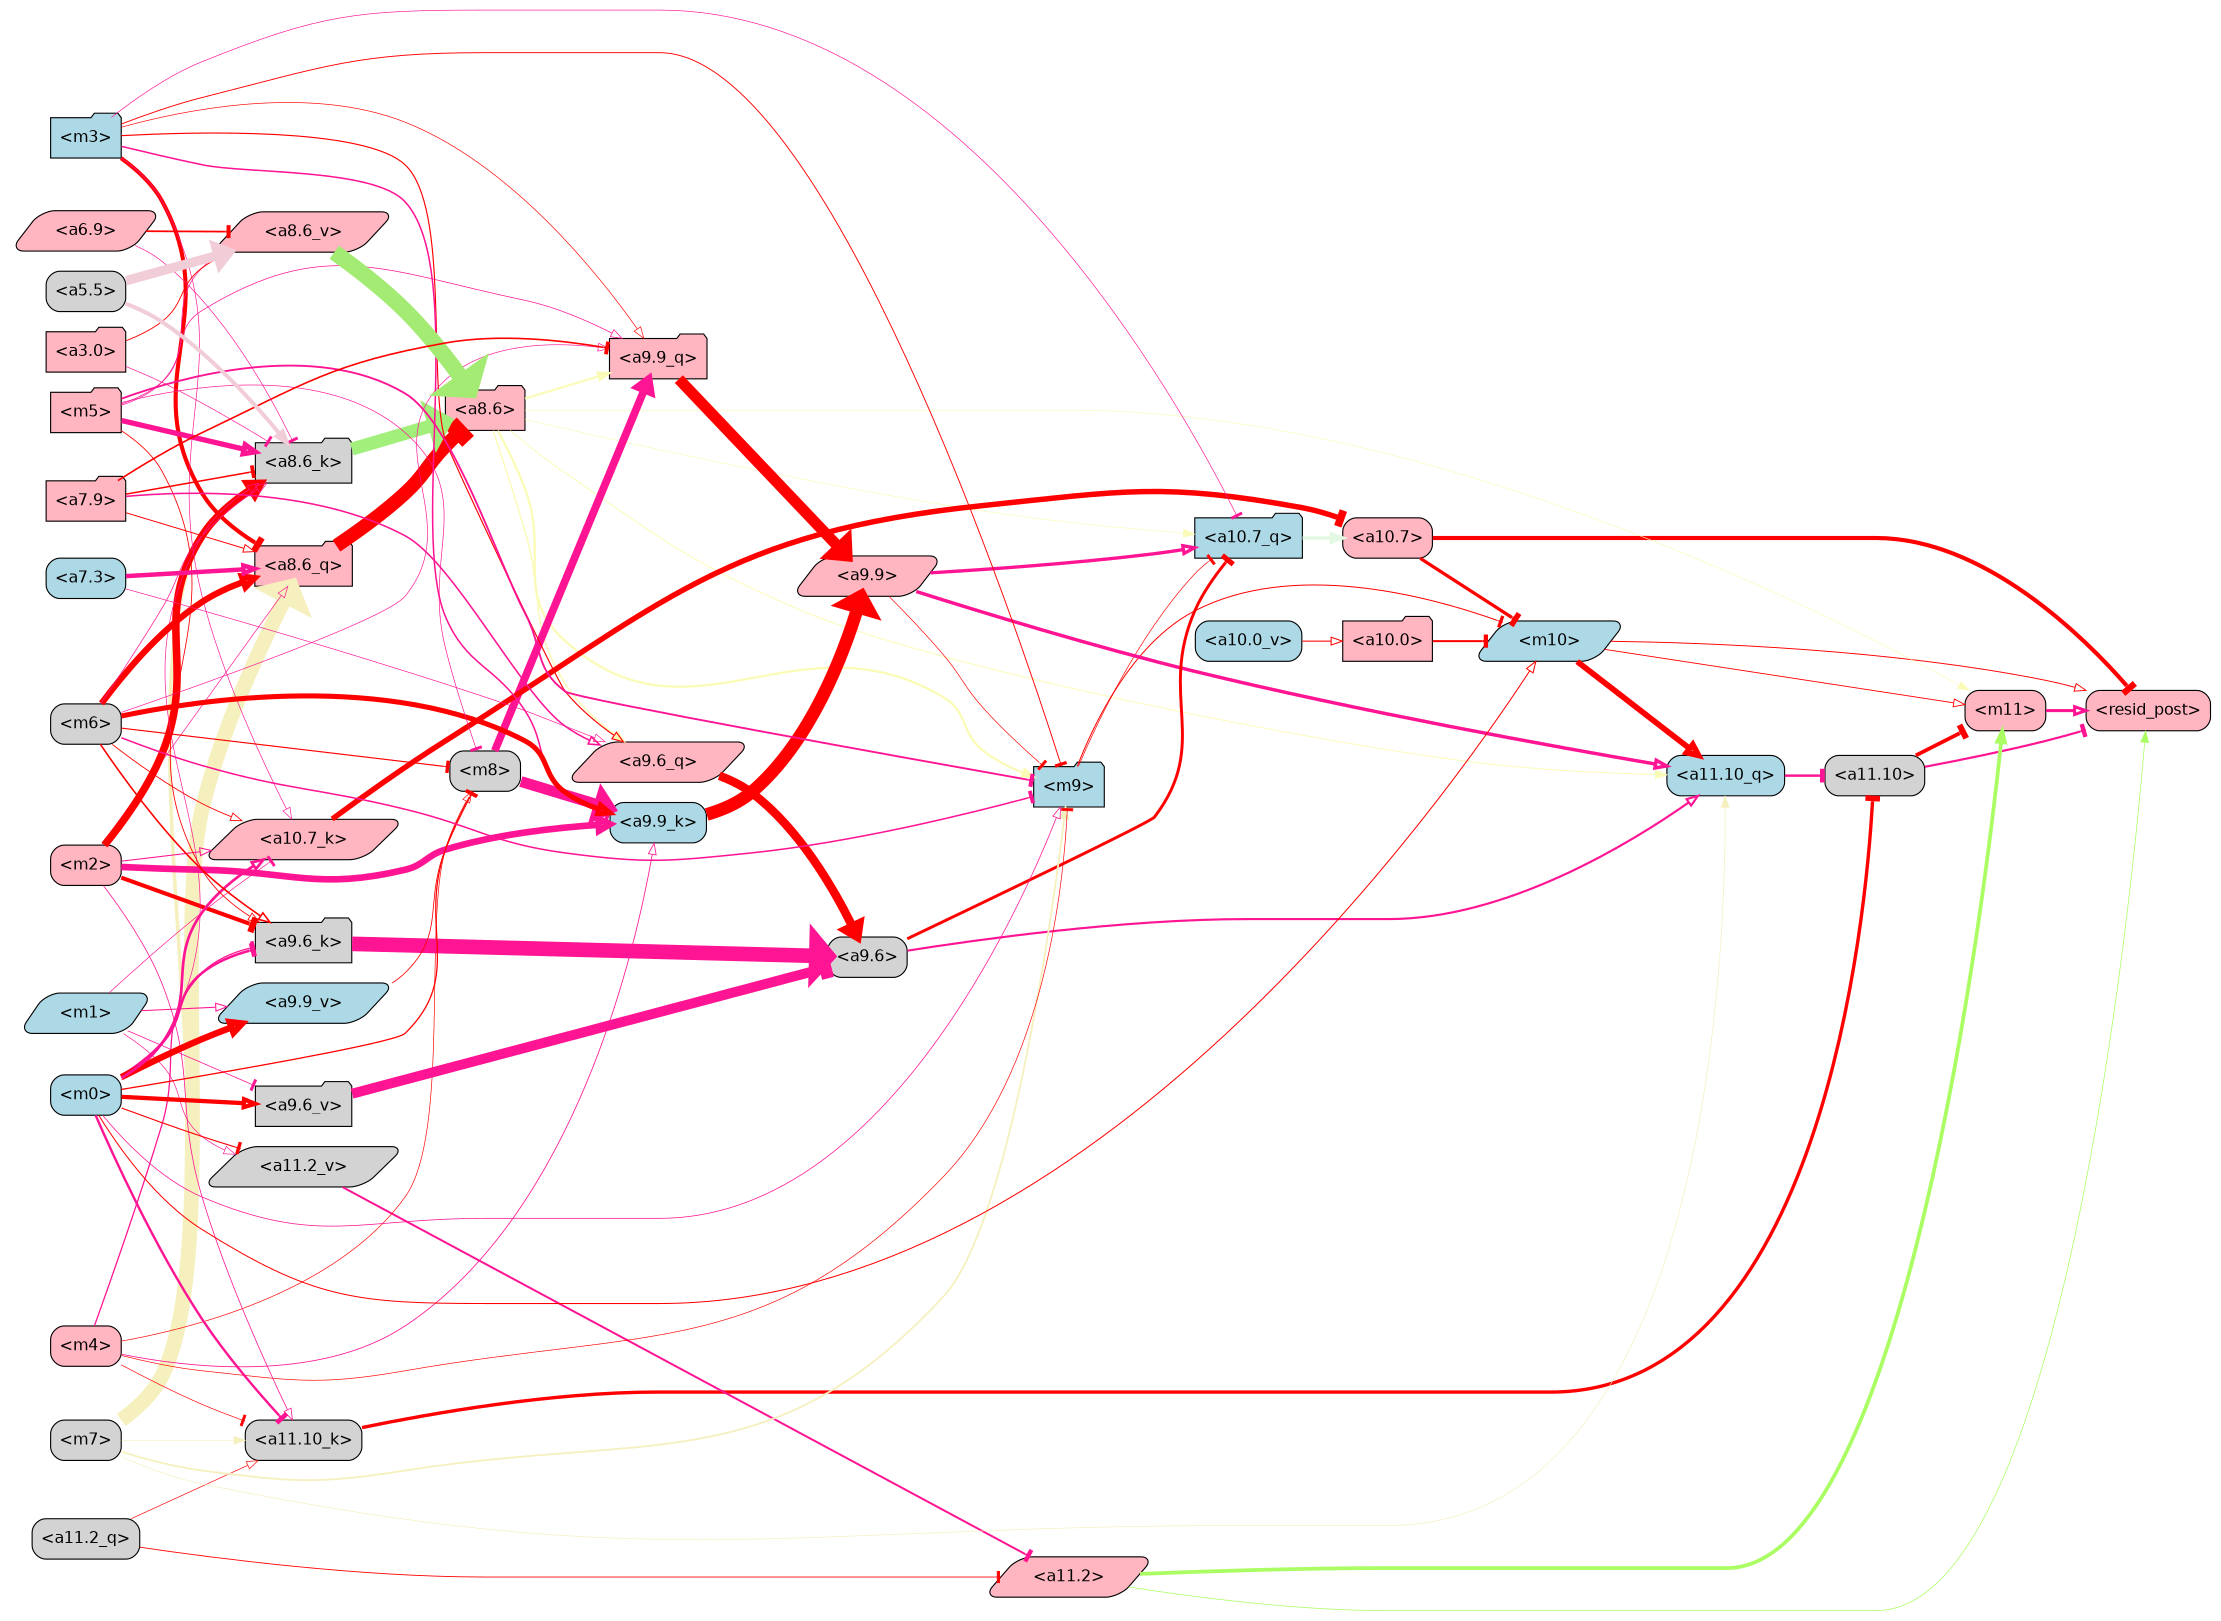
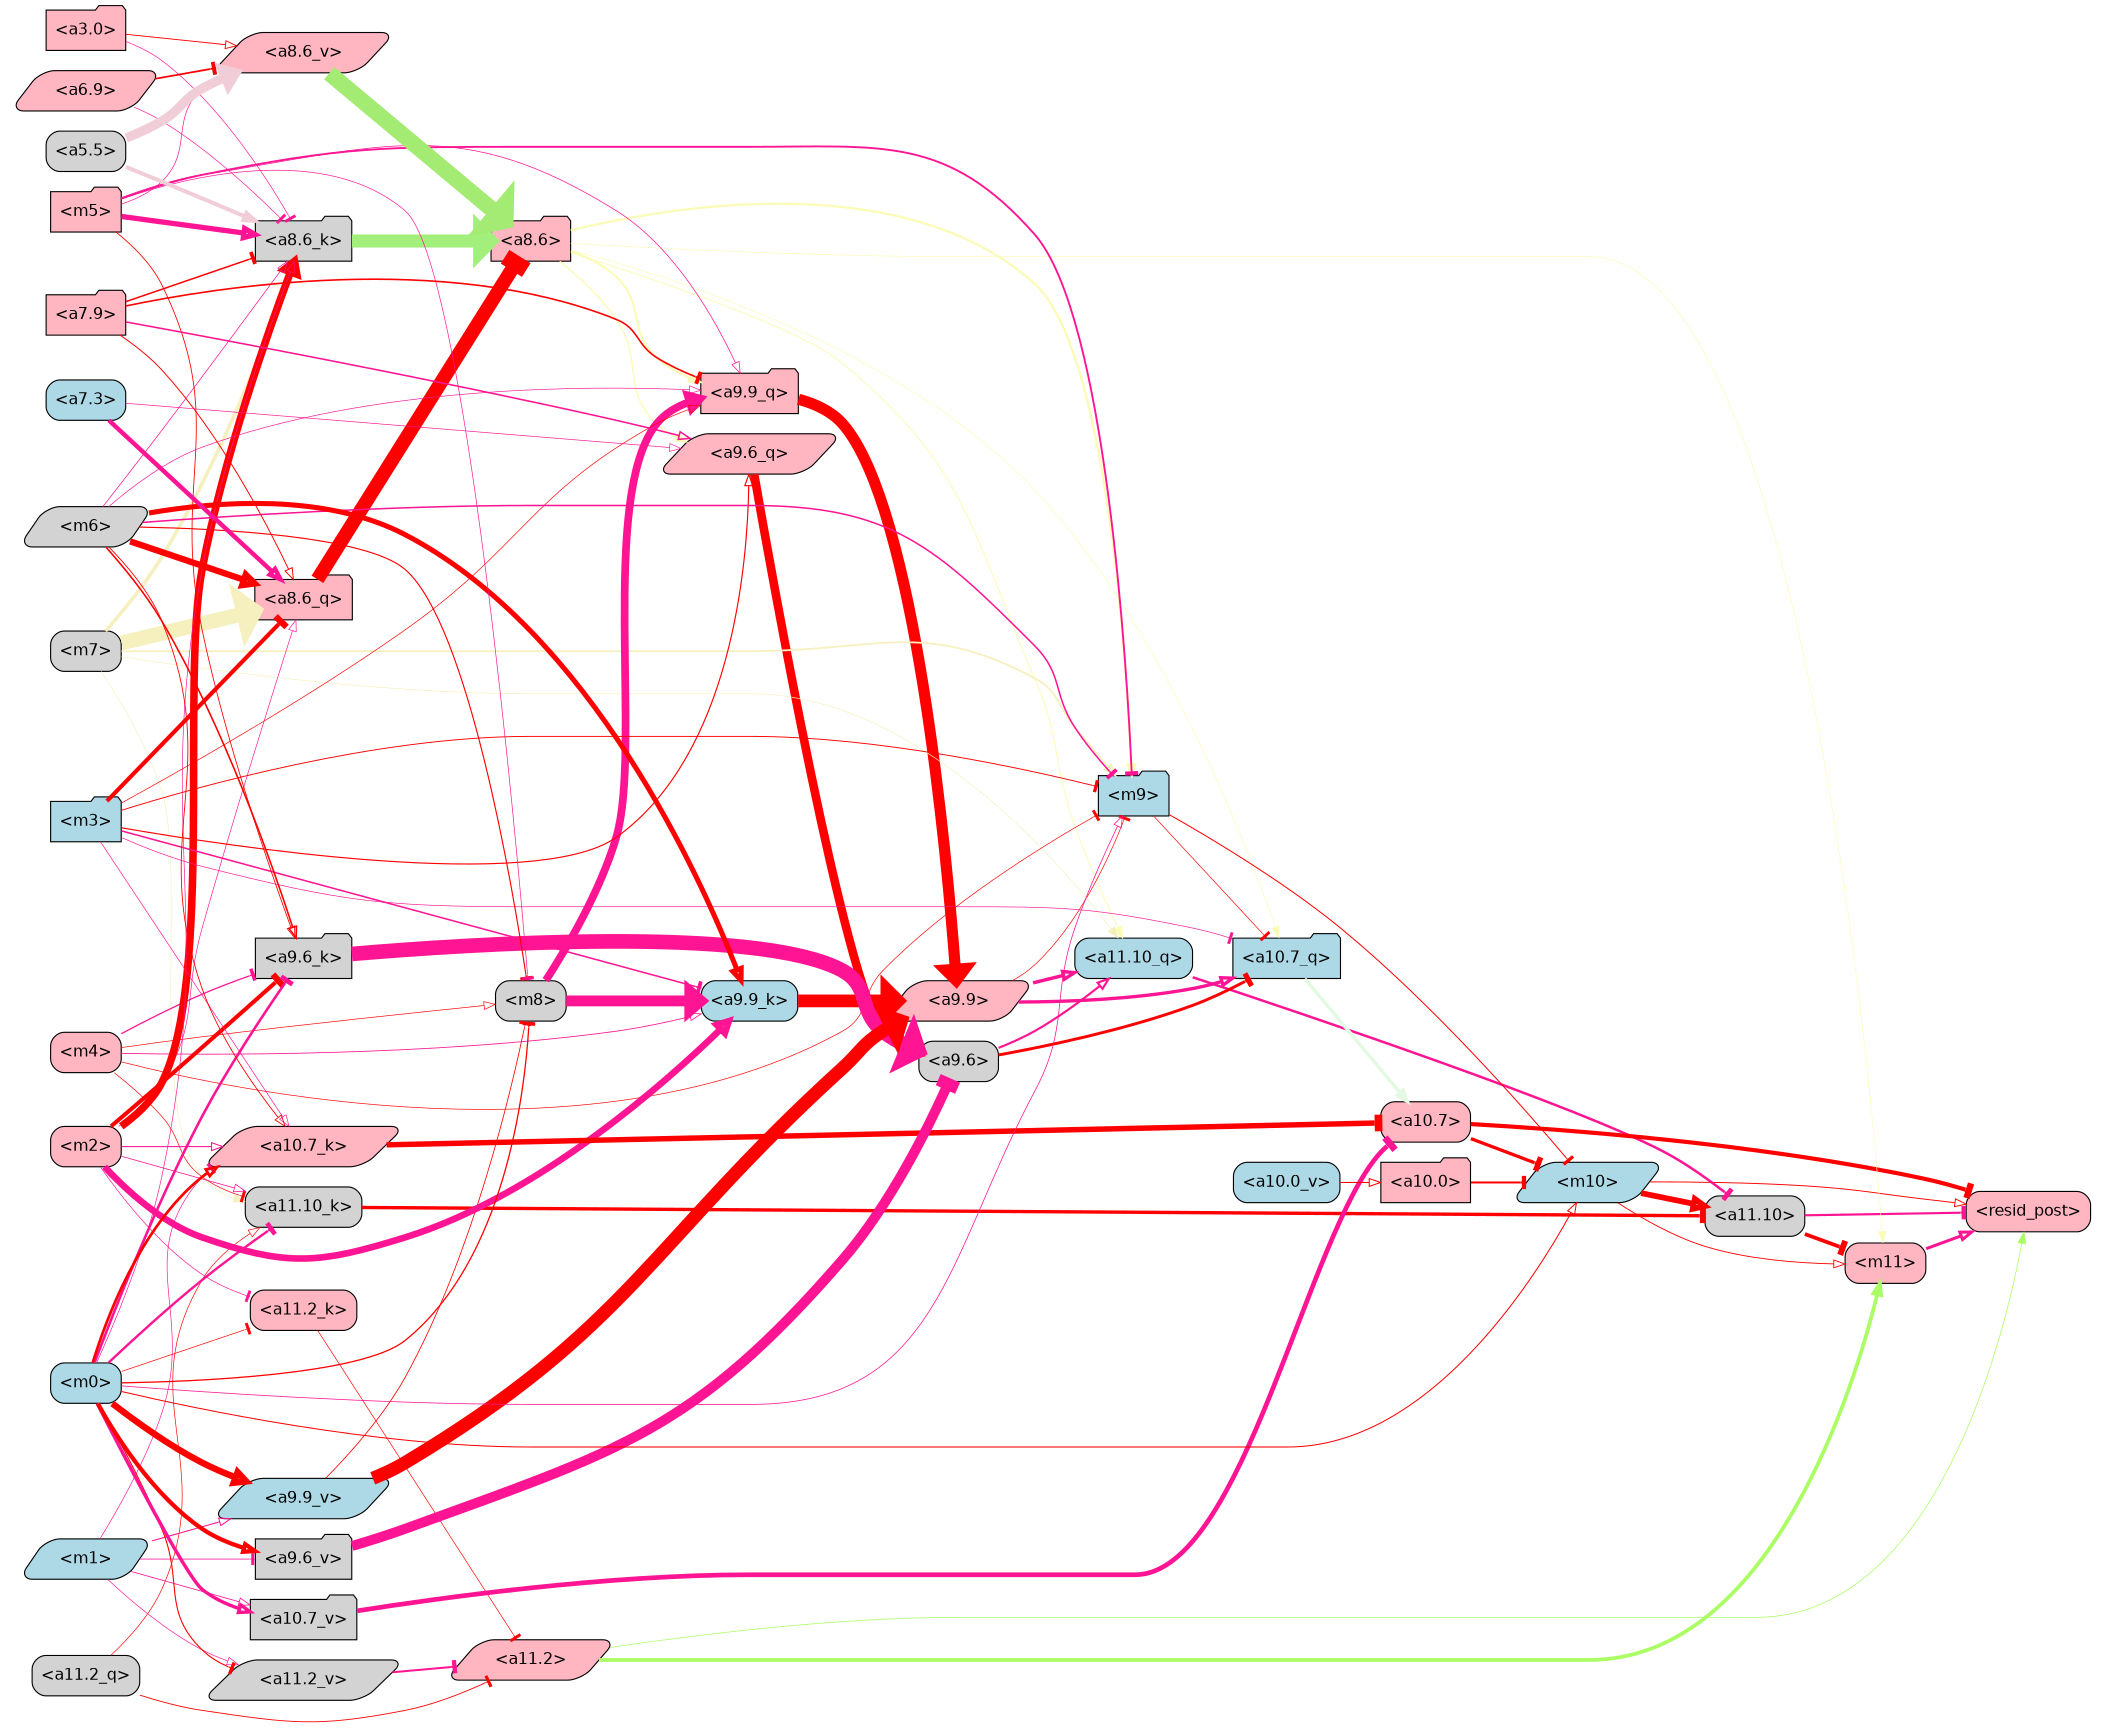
edge "<m10>" -> "<a11.10_q>": now "<m10>" -> "<a11.10>"
node "<m6>": shape box -> parallelogram
edge "<m0>" -> "<a10.7_k>": color deeppink -> red
edge "<a9.9_v>" -> "<a9.9>": added
node "<a11.2_k>": added
node "<a10.7_v>": added
